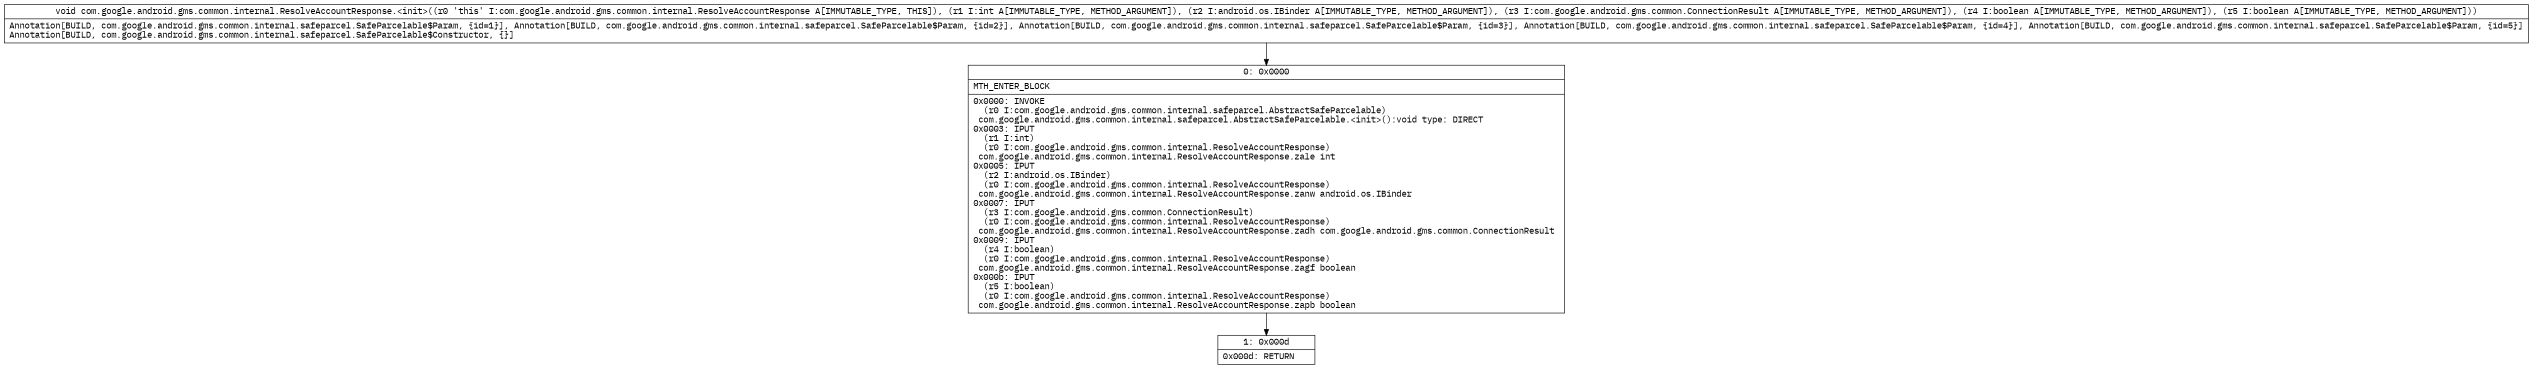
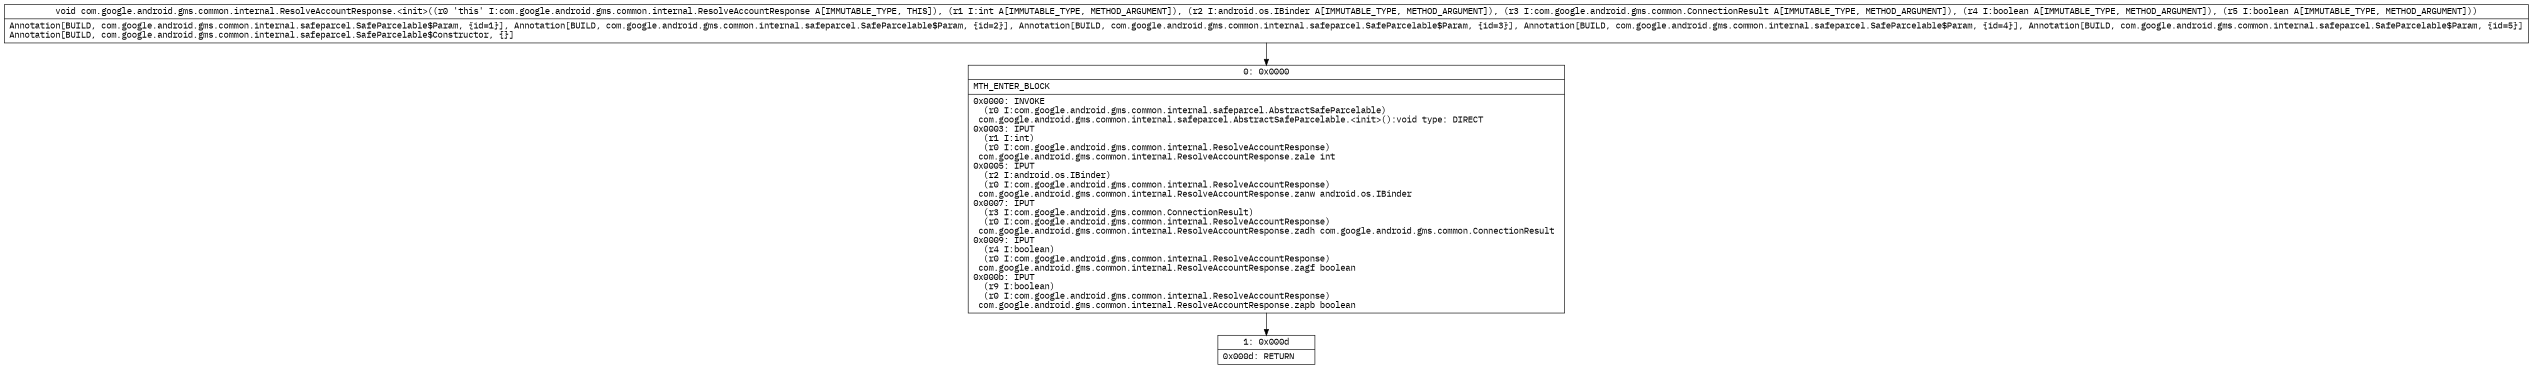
node "0: 0x0000": text "(r5 I:boolean)" -> "(r9 I:boolean)"
